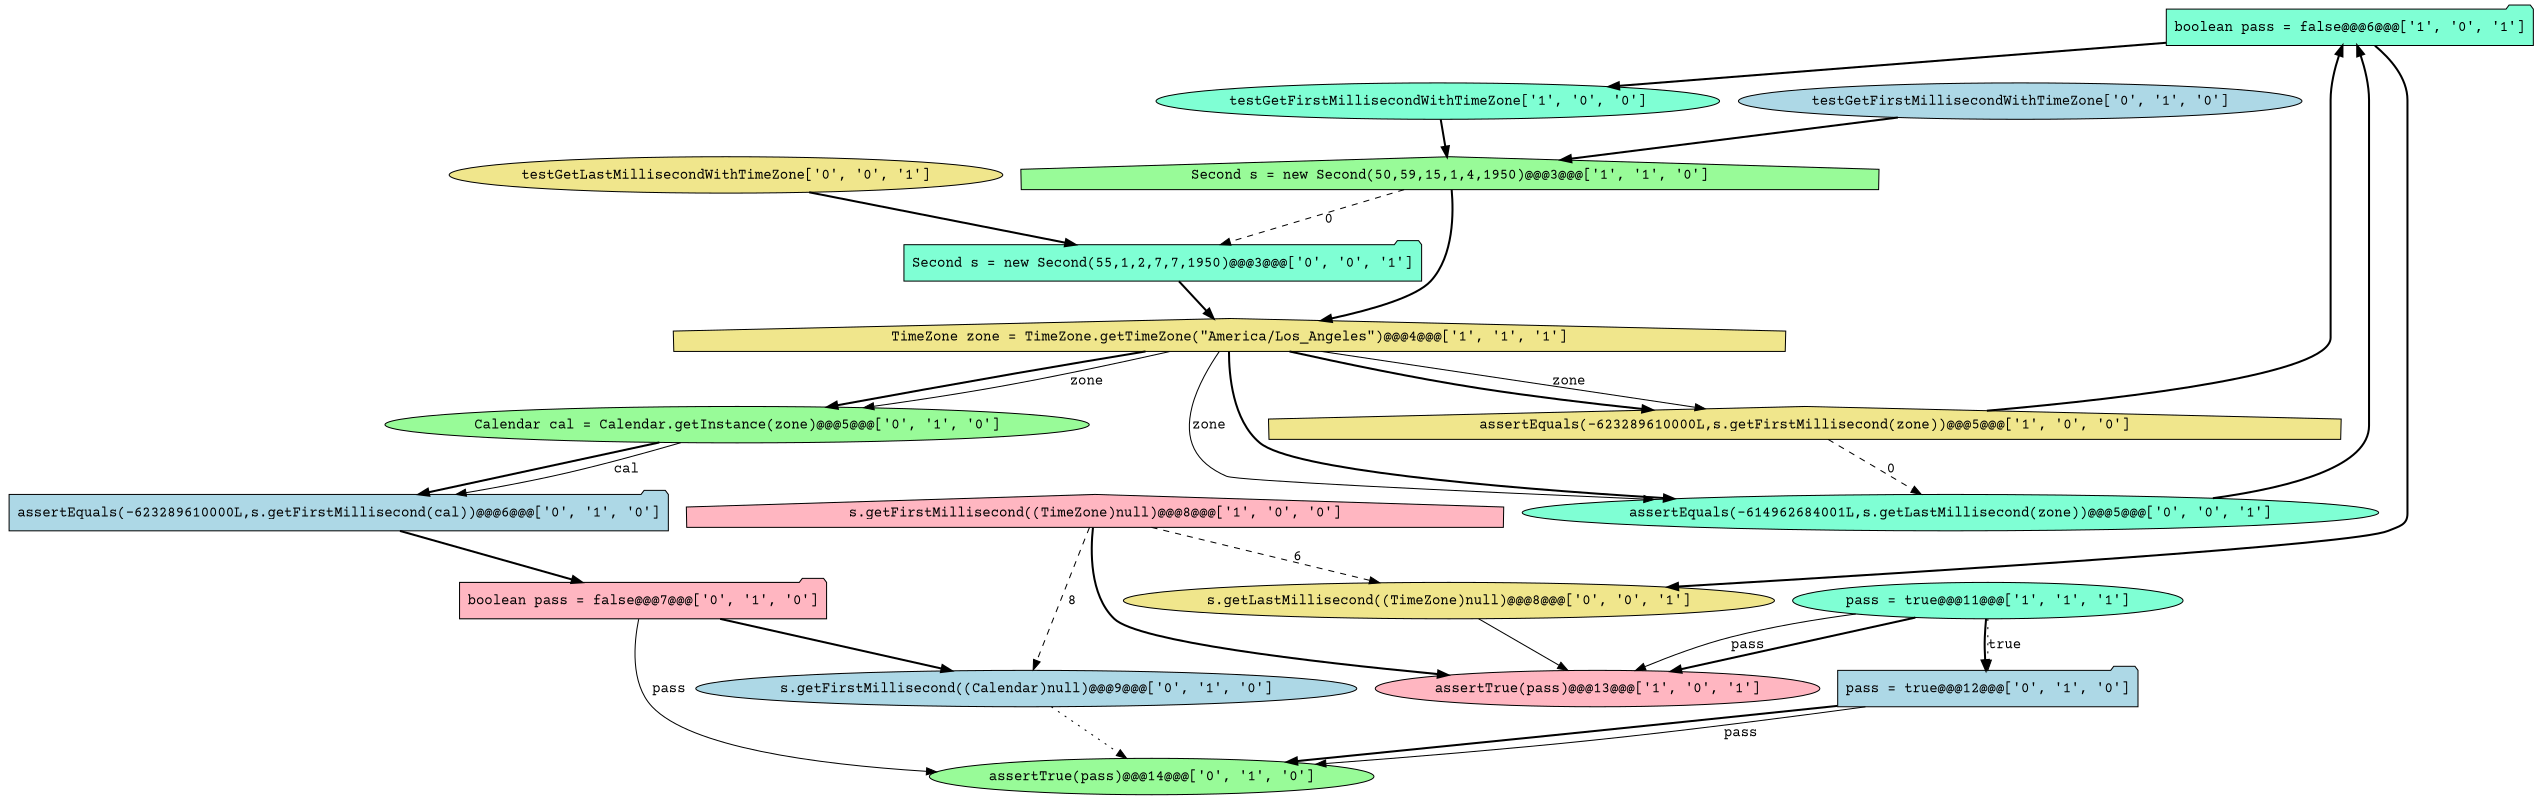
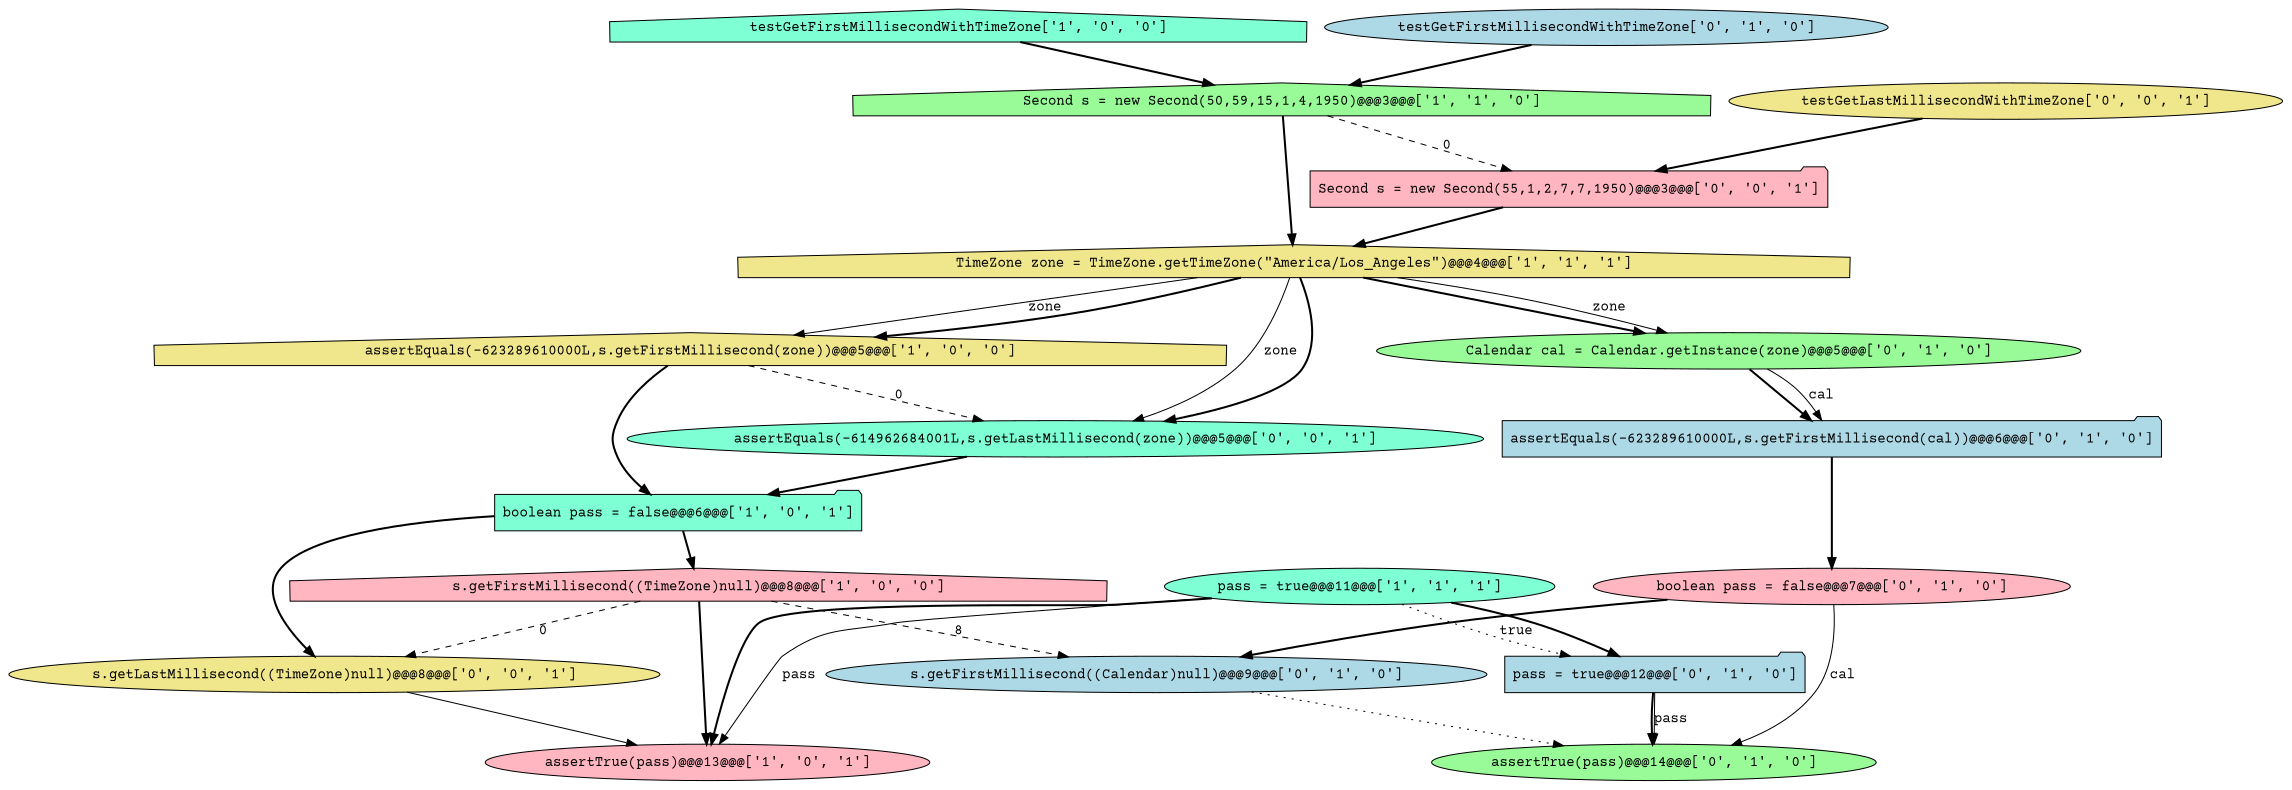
edge "boolean pass = false@@@6@@@['1', '0', '1']" -> "testGetFirstMillisecondWithTimeZone['1', '0', '0']": now "boolean pass = false@@@6@@@['1', '0', '1']" -> "s.getFirstMillisecond((TimeZone)null)@@@8@@@['1', '0', '0']"
node "testGetFirstMillisecondWithTimeZone['1', '0', '0']": shape ellipse -> house
node "Second s = new Second(55,1,2,7,7,1950)@@@3@@@['0', '0', '1']": fillcolor aquamarine -> lightpink
edge "s.getFirstMillisecond((TimeZone)null)@@@8@@@['1', '0', '0']" -> "s.getLastMillisecond((TimeZone)null)@@@8@@@['0', '0', '1']": label "6" -> "0"
node "boolean pass = false@@@7@@@['0', '1', '0']": shape folder -> ellipse
edge "boolean pass = false@@@7@@@['0', '1', '0']" -> "assertTrue(pass)@@@14@@@['0', '1', '0']": label "pass" -> "cal"
